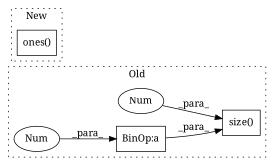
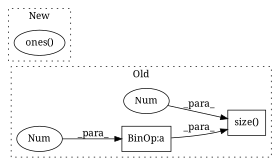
node "ones()": shape box -> ellipse
